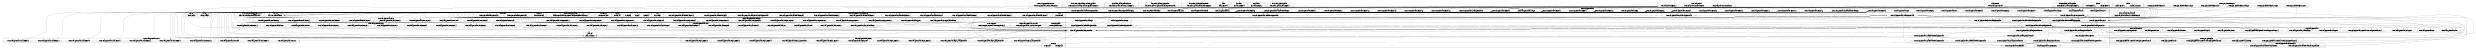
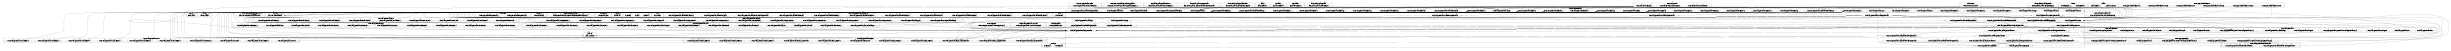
node "Moose::Util::TypeConstraints::message": removed
